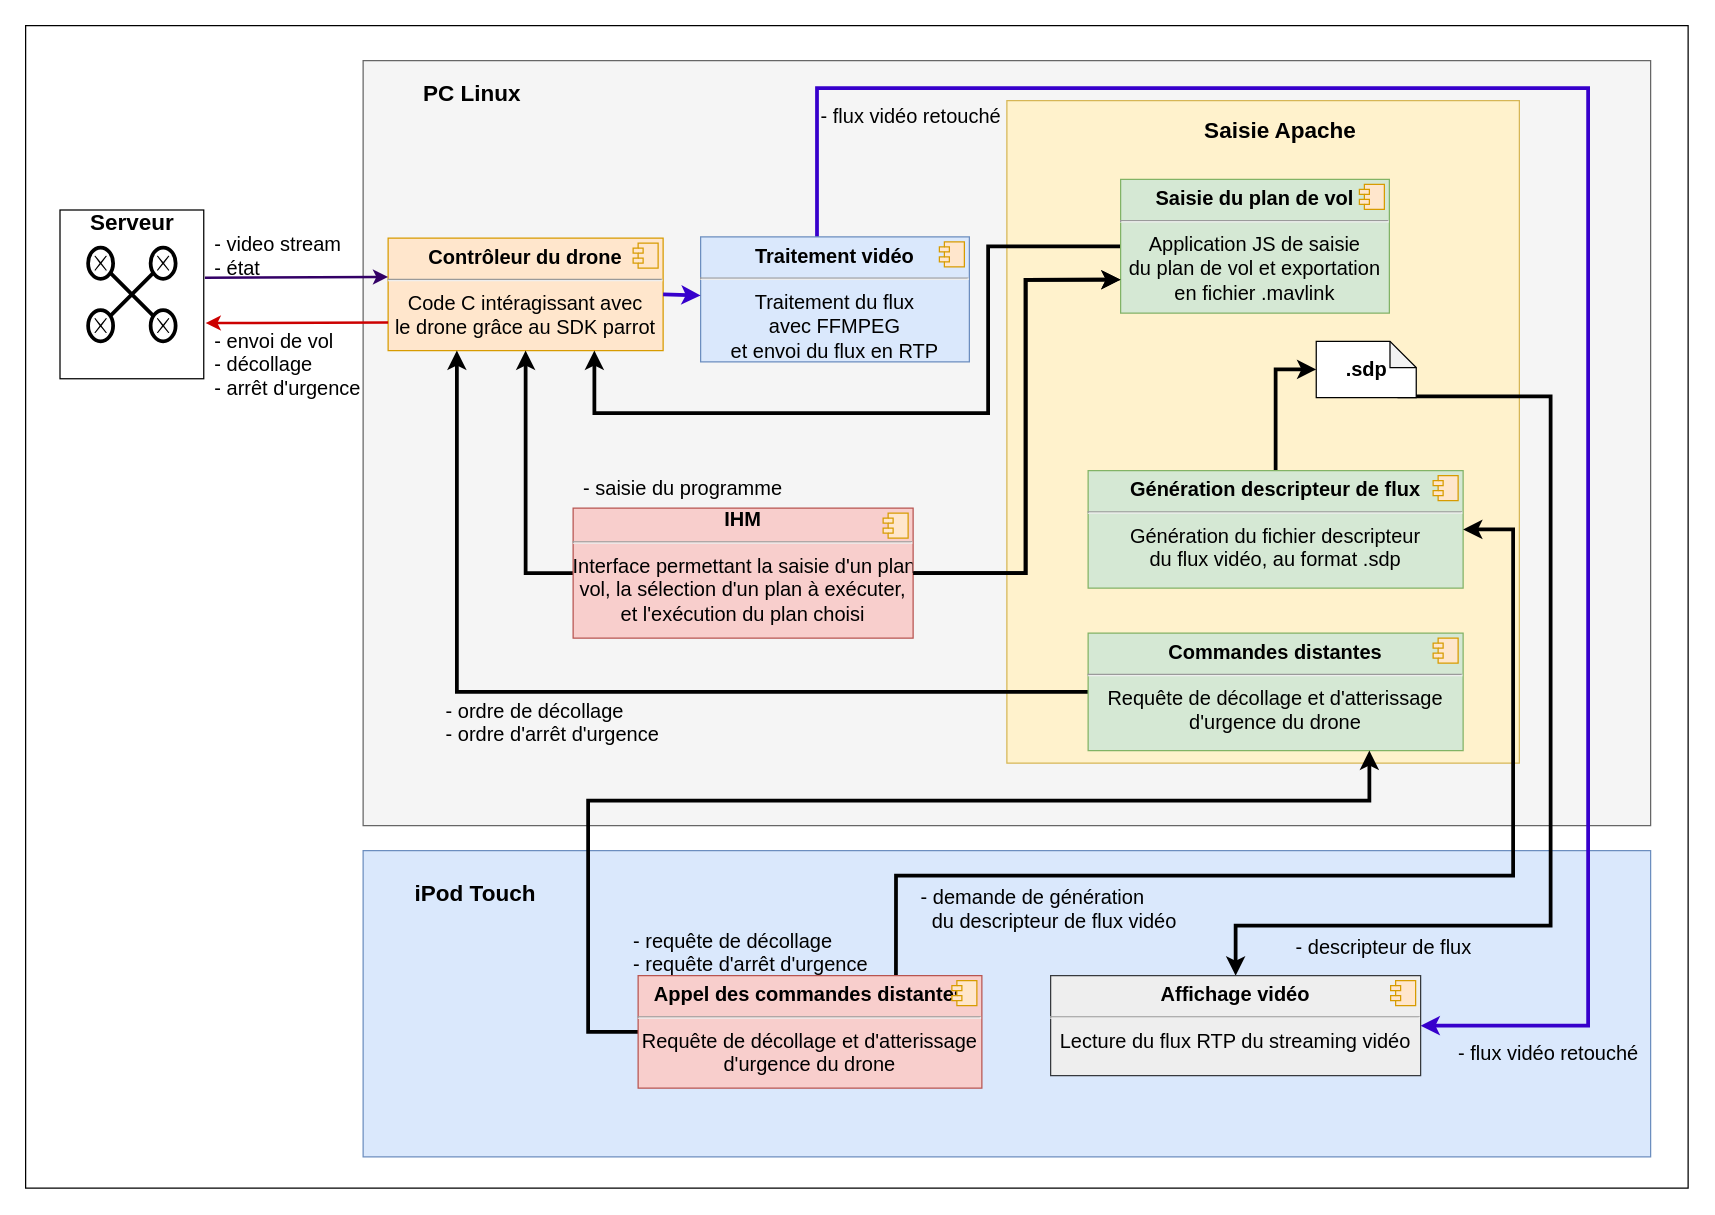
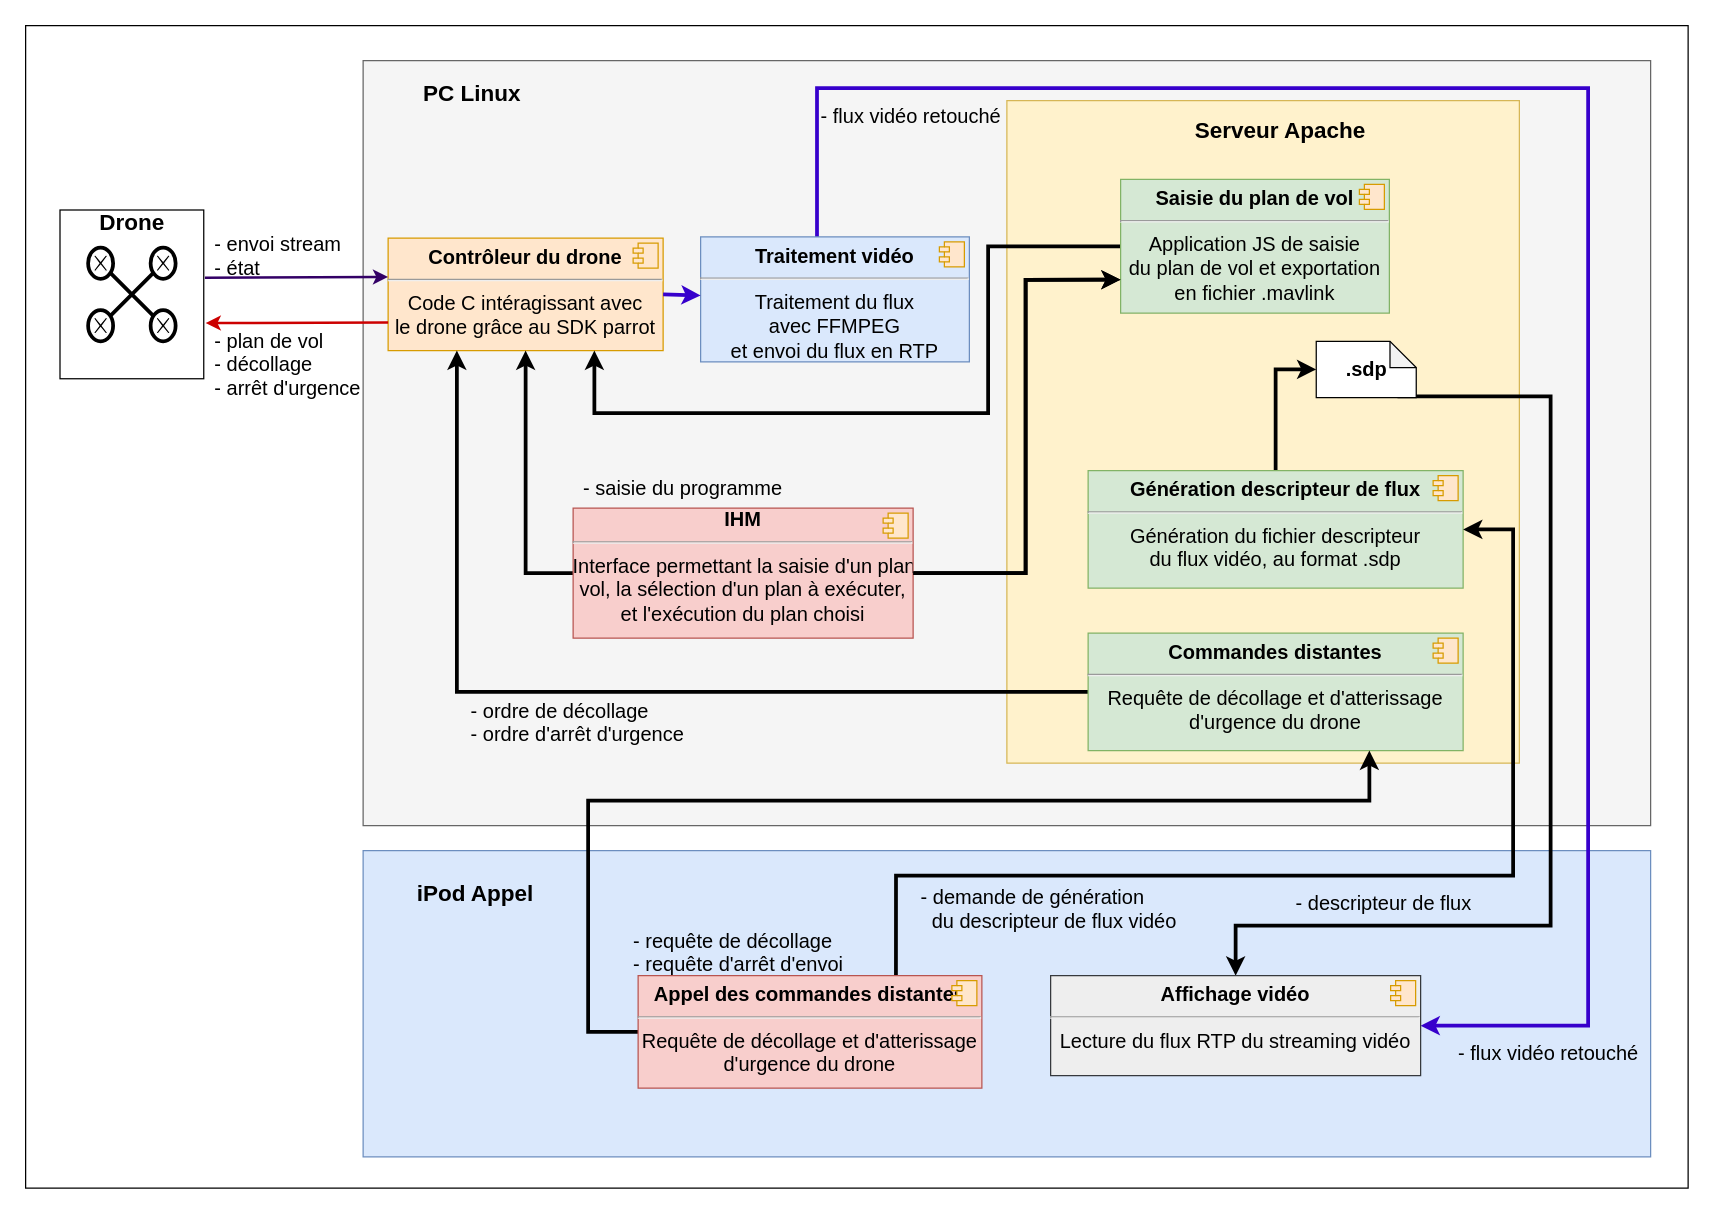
node "Saisie Apache": label "Saisie Apache" -> "Serveur Apache"
node "Serveur": label "Serveur" -> "Drone"
node "- video stream - état": label "- video stream - état" -> "- envoi stream - état"
node "- envoi de vol - décollage - arrêt d'urgence": label "- envoi de vol - décollage - arrêt d'urgence" -> "- plan de vol - décollage - arrêt d'urgence"
node "- ordre de décollage - ordre d'arrêt d'urgence": moved (557, 714) -> (582, 714)
node "iPod Touch": label "iPod Touch" -> "iPod Appel"
node "- descripteur de flux": moved (1388, 944) -> (1388, 901)
node "- requête de décollage - requête d'arrêt d'urgence": label "- requête de décollage - requête d'arrêt d'urgence" -> "- requête de décollage - requête d'arrêt d'envoi"
